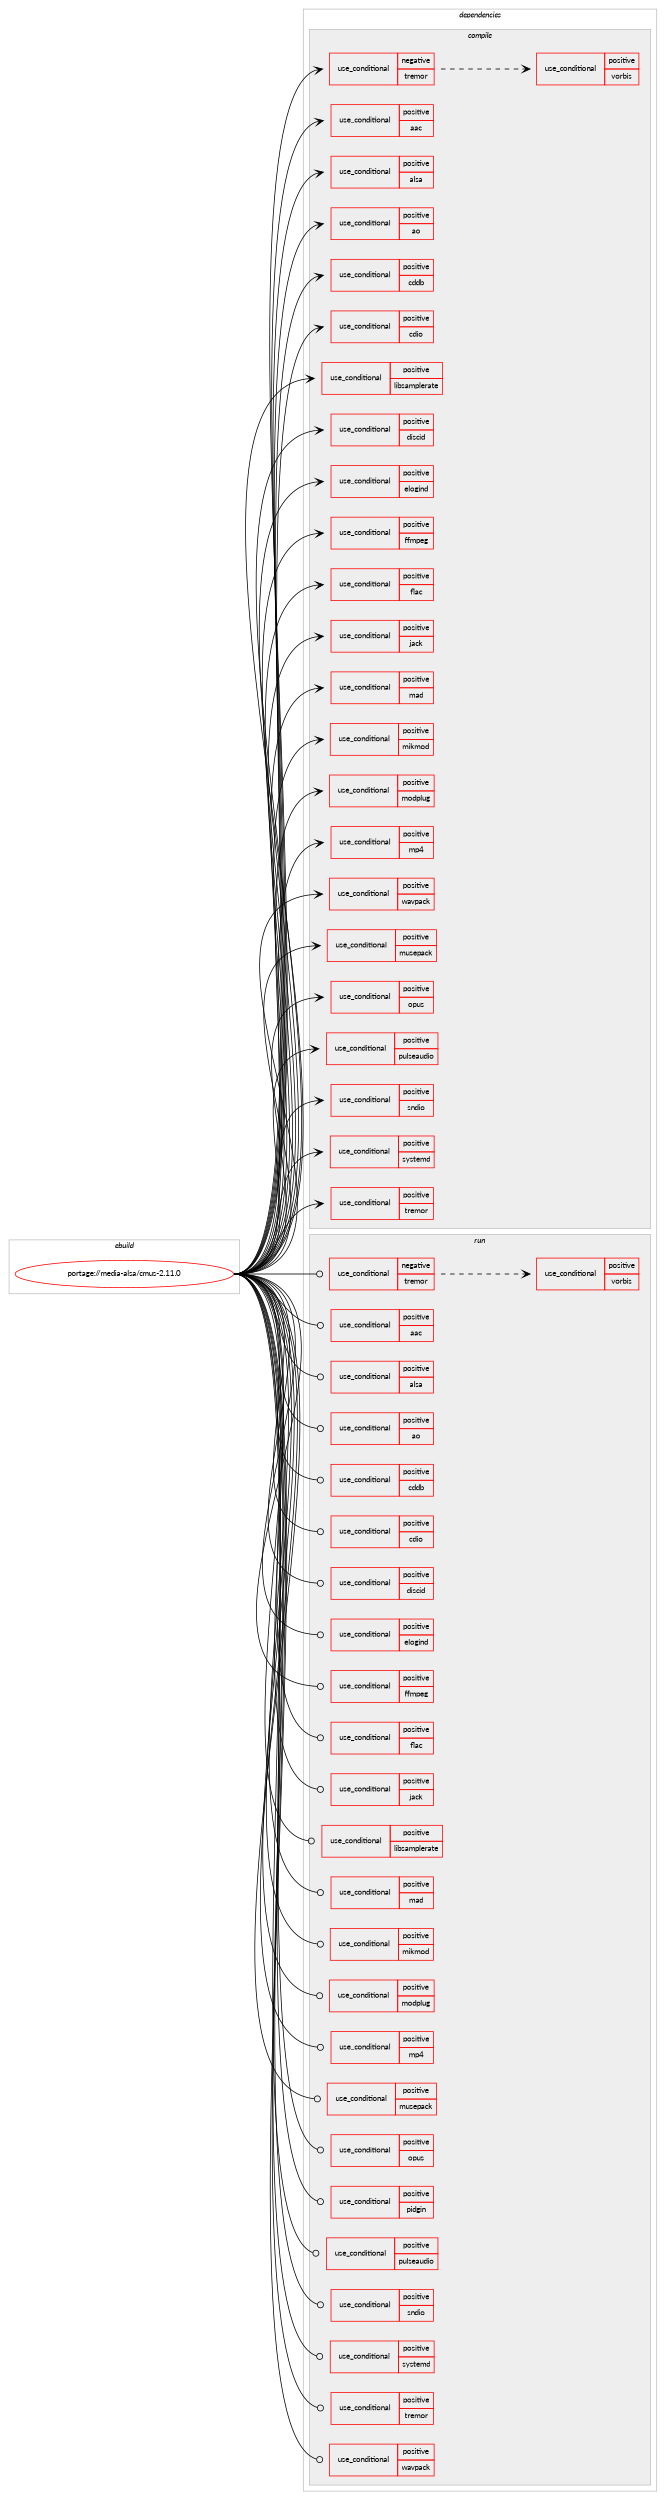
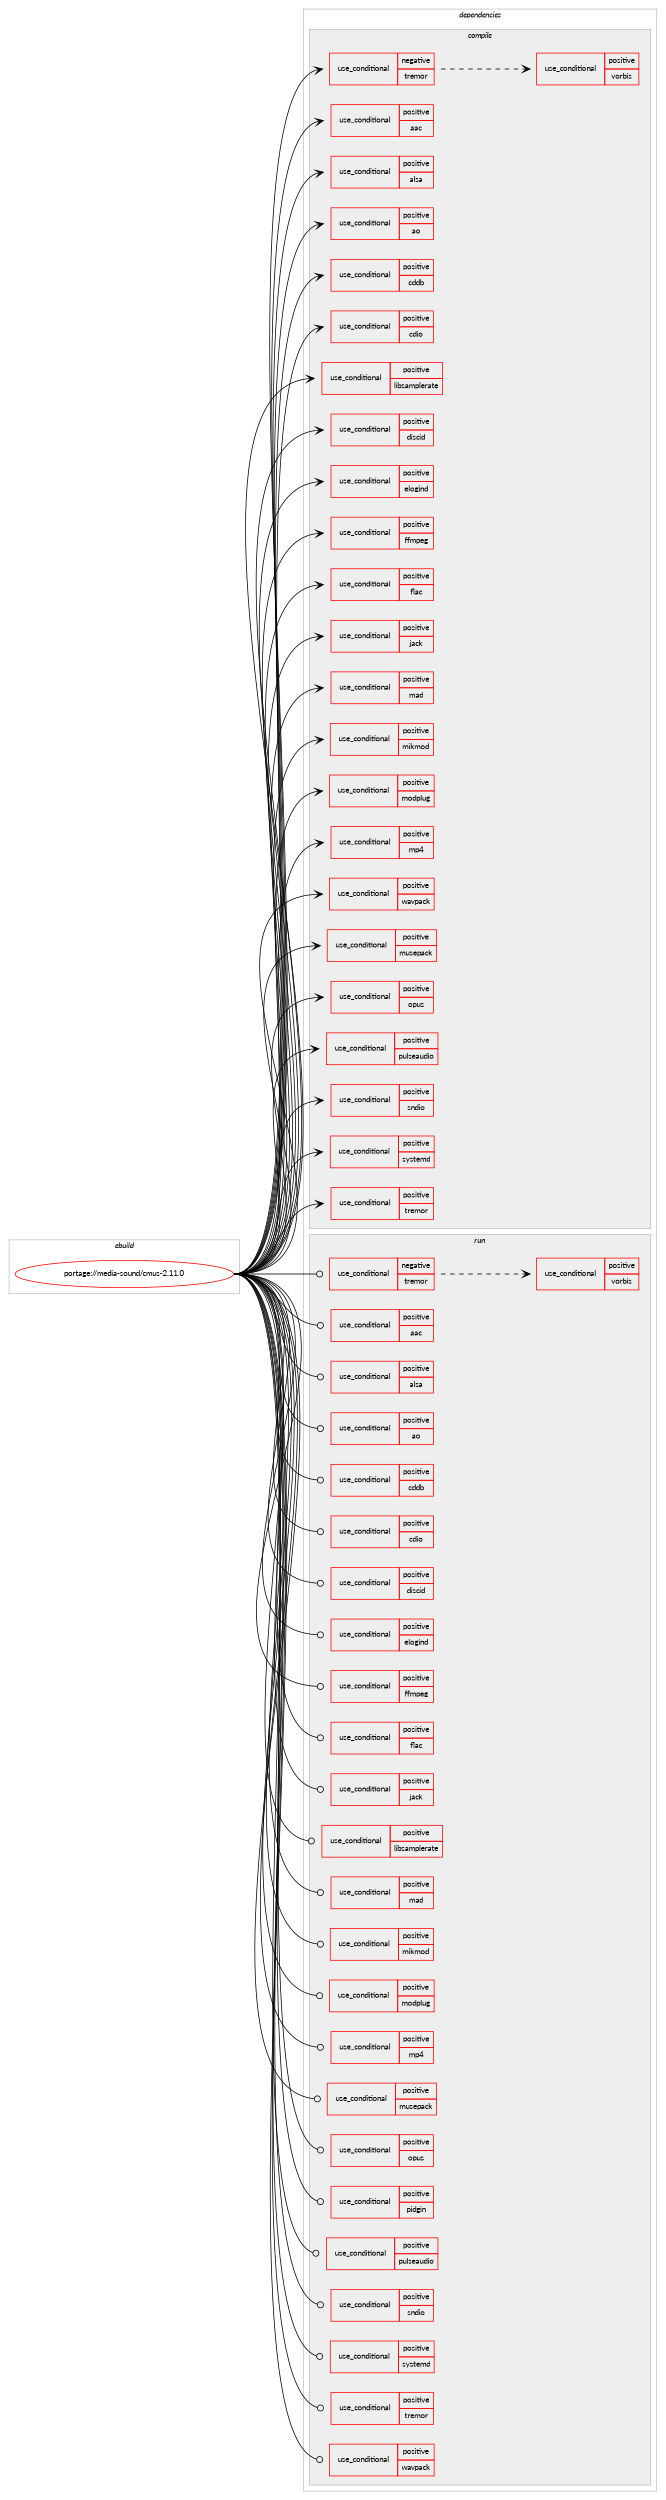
node "portage://media-alsa/cmus-2.11.0": label "portage://media-alsa/cmus-2.11.0" -> "portage://media-sound/cmus-2.11.0"
